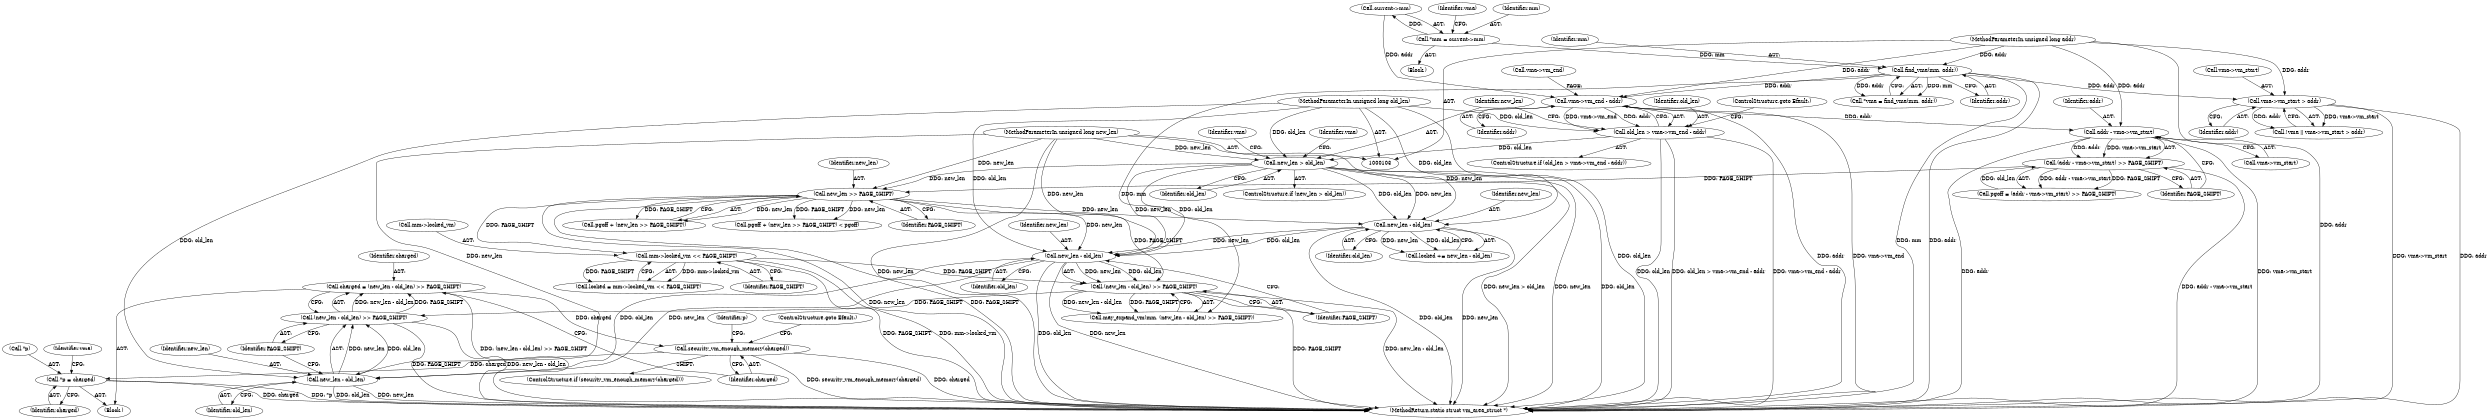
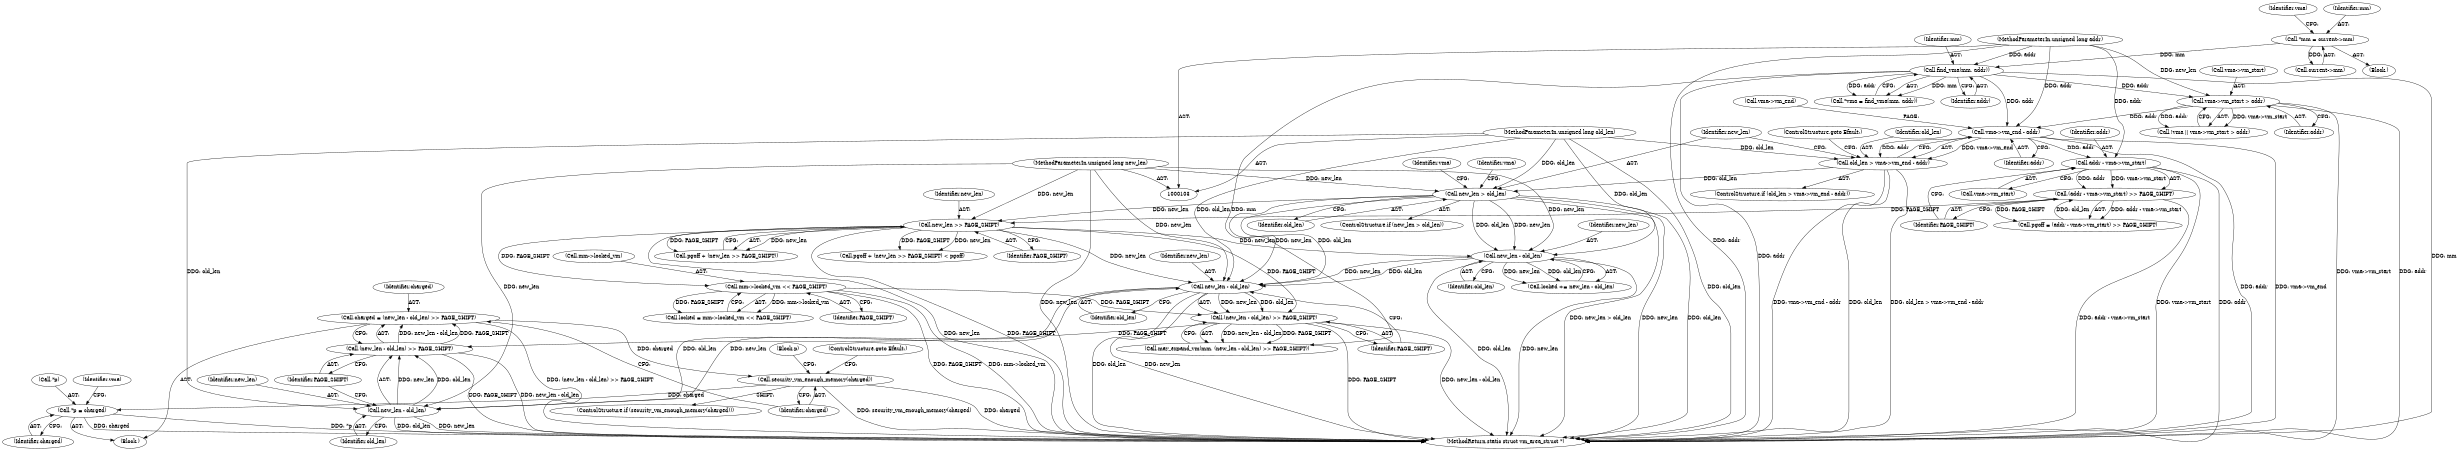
edge "(MethodParameterIn,unsigned long addr)" -> "(Call,vma->vm_start > addr)": label "DDG: addr" -> "DDG: new_len"
edge "(Call,current->mm)" -> "(Call,vma->vm_end - addr)": now "(Call,vma->vm_start > addr)" -> "(Call,vma->vm_end - addr)"
node "(Identifier,p)": label "(Identifier,p)" -> "(Block,p)"
